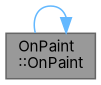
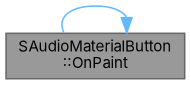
node "OnPaint ::OnPaint": label "OnPaint ::OnPaint" -> "SAudioMaterialButton ::OnPaint"
